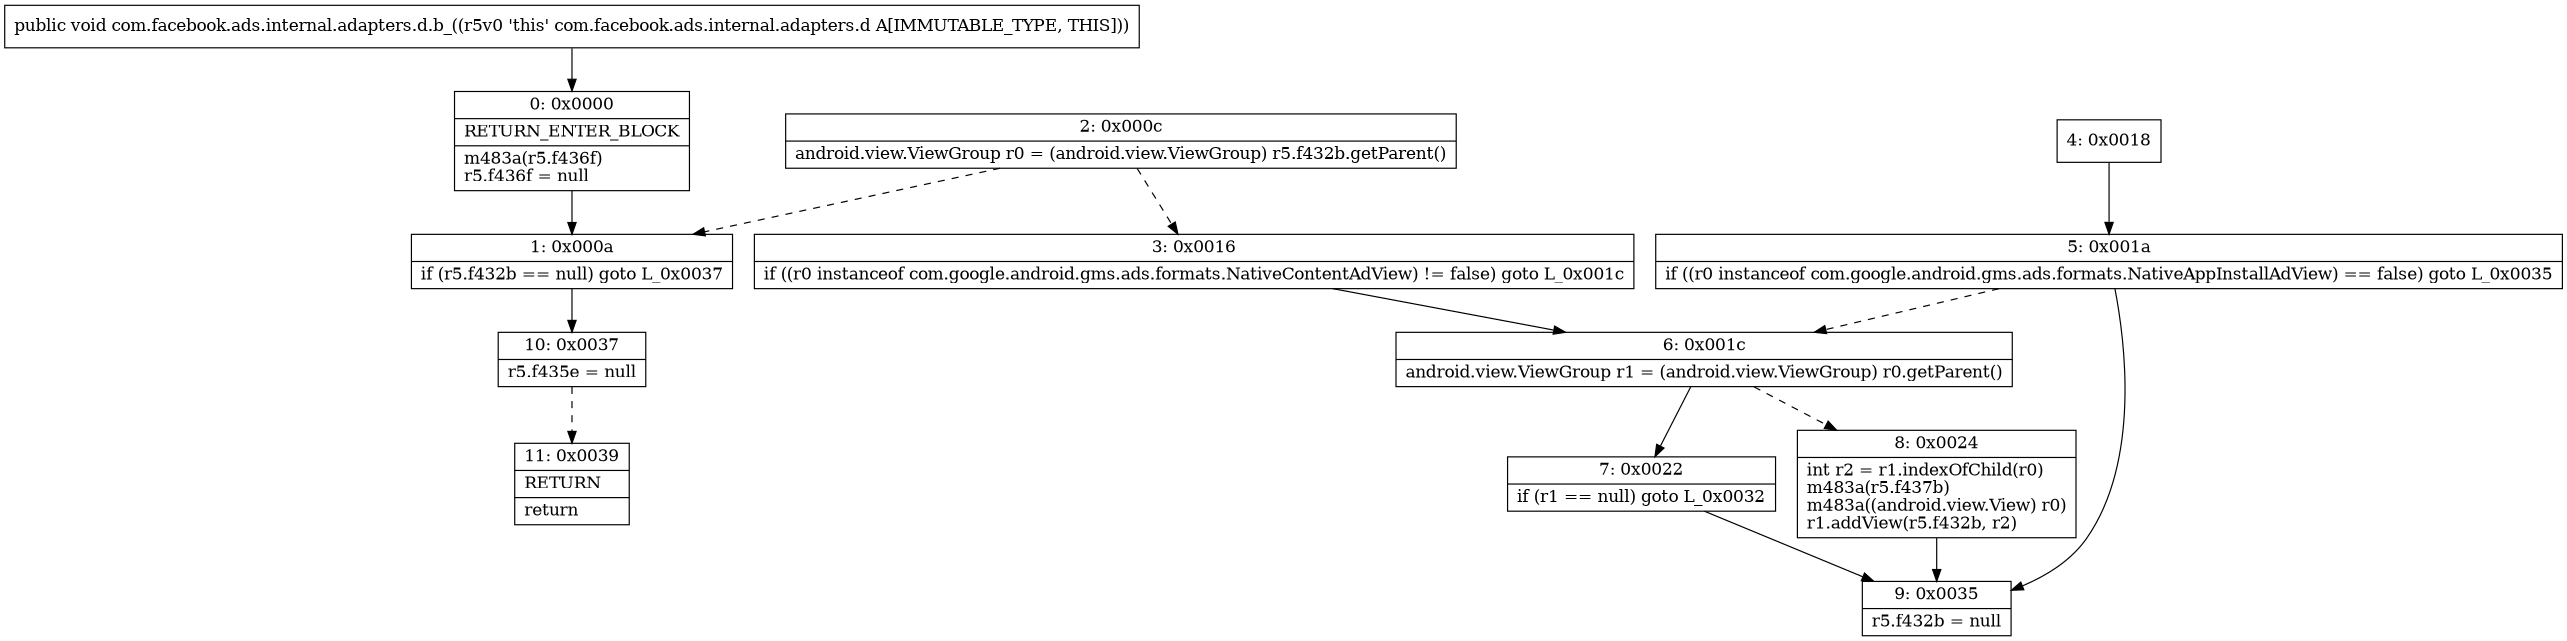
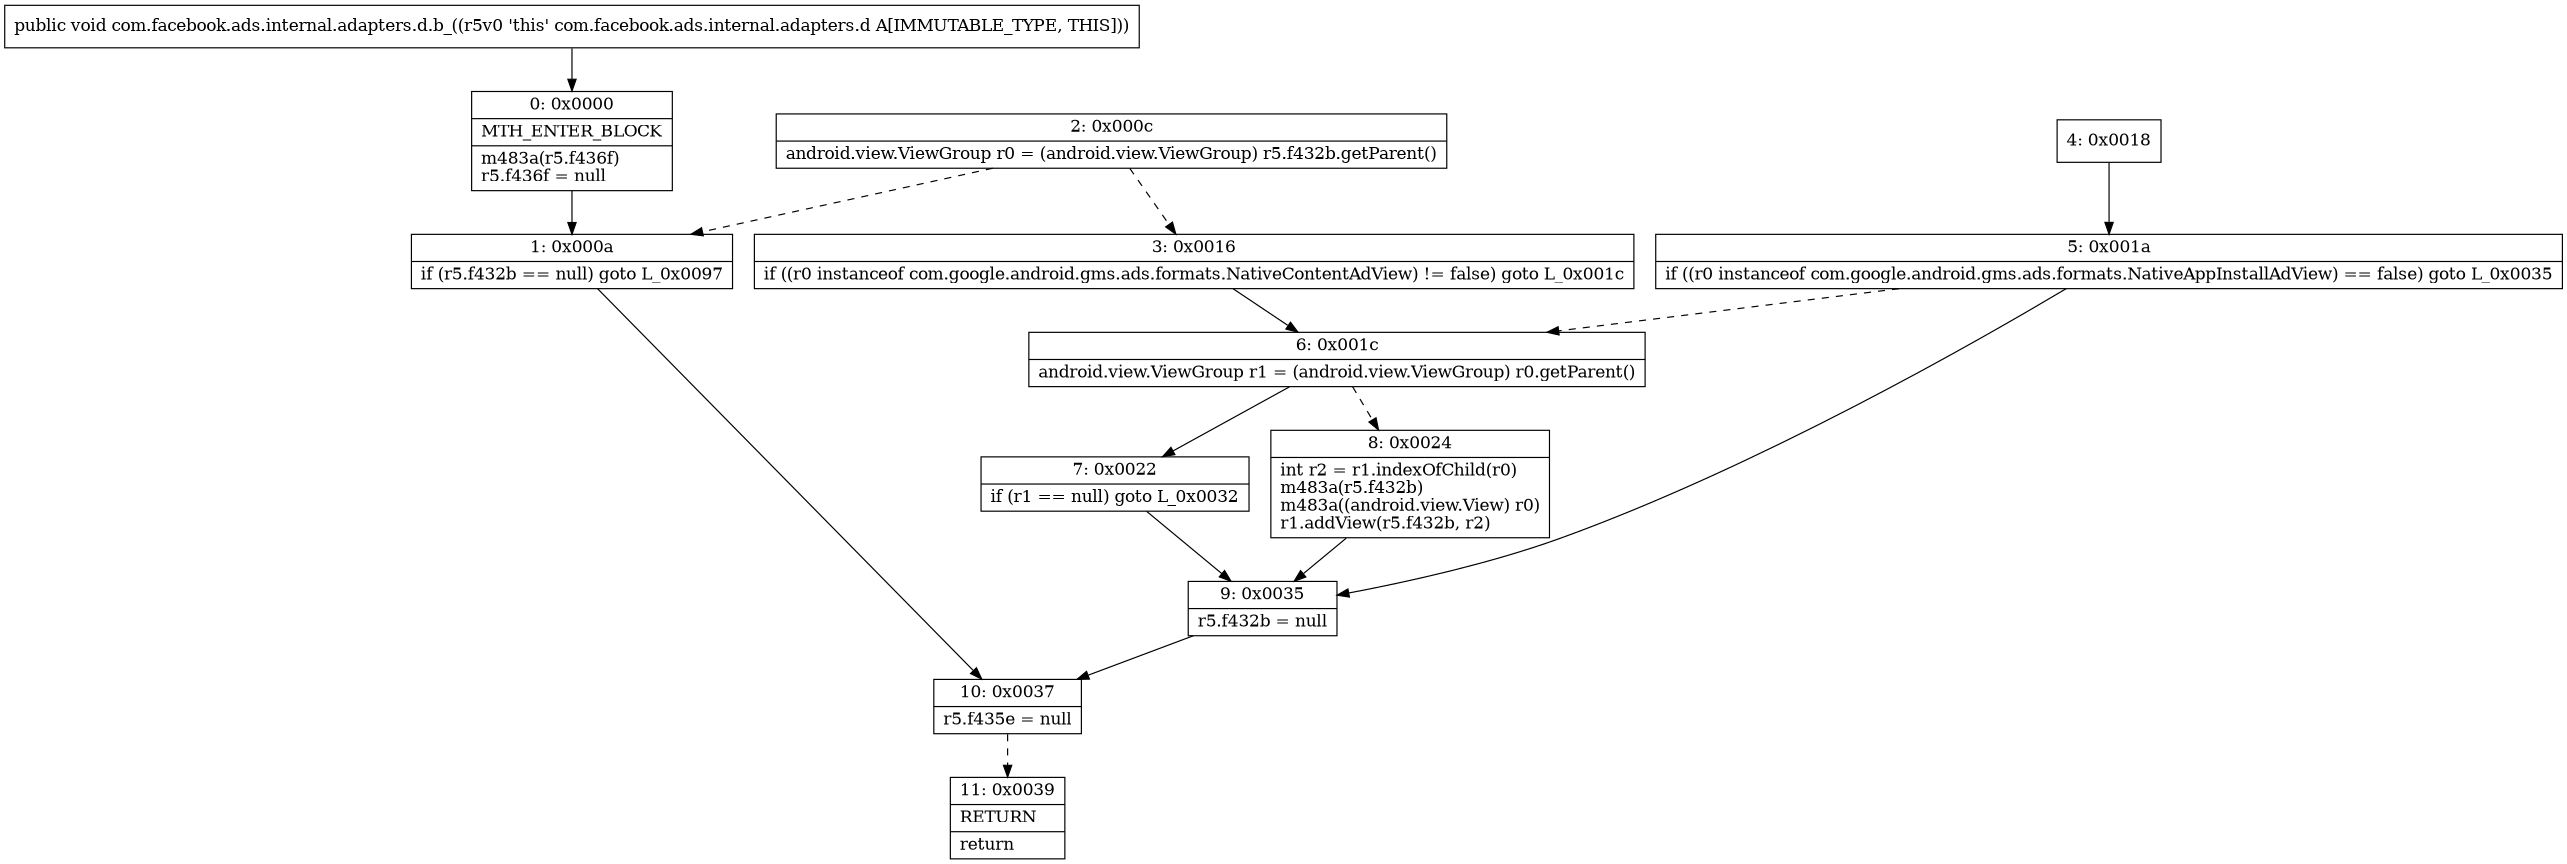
node "0: 0x0000": text "RETURN_ENTER_BLOCK" -> "MTH_ENTER_BLOCK"
node "1: 0x000a": text "if (r5.f432b == null) goto L_0x0037" -> "if (r5.f432b == null) goto L_0x0097"
node "8: 0x0024": text "m483a(r5.f437b)" -> "m483a(r5.f432b)"
edge "9: 0x0035" -> "10: 0x0037": added
